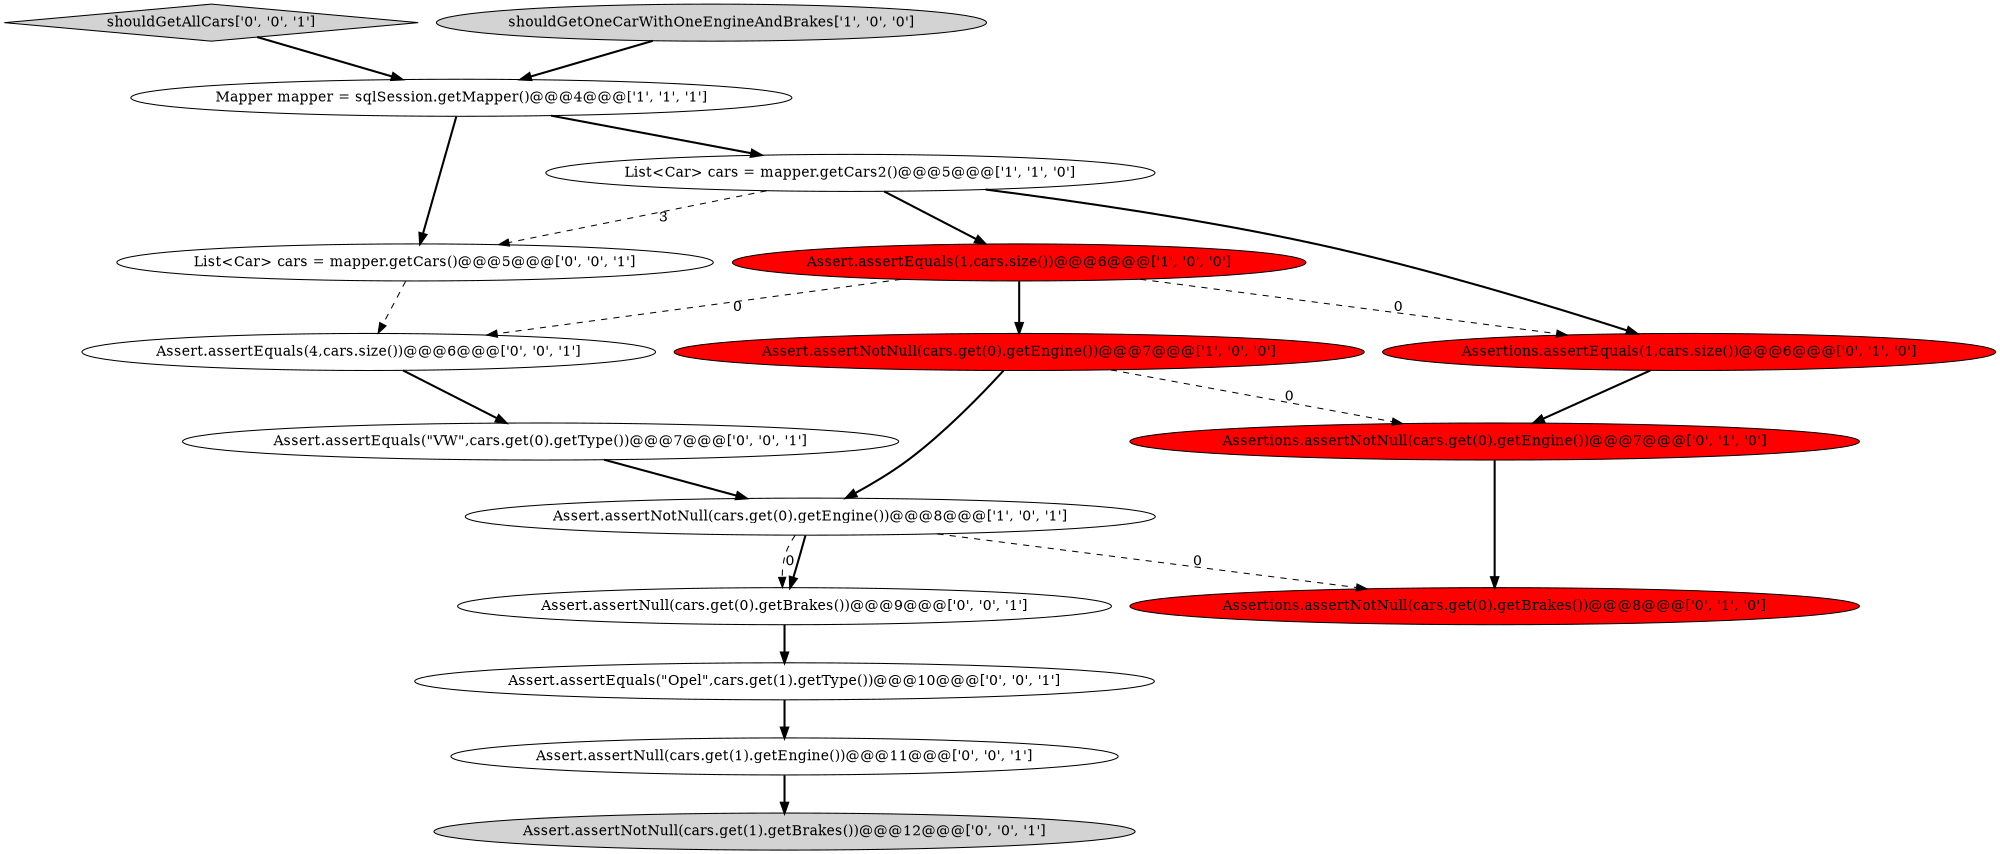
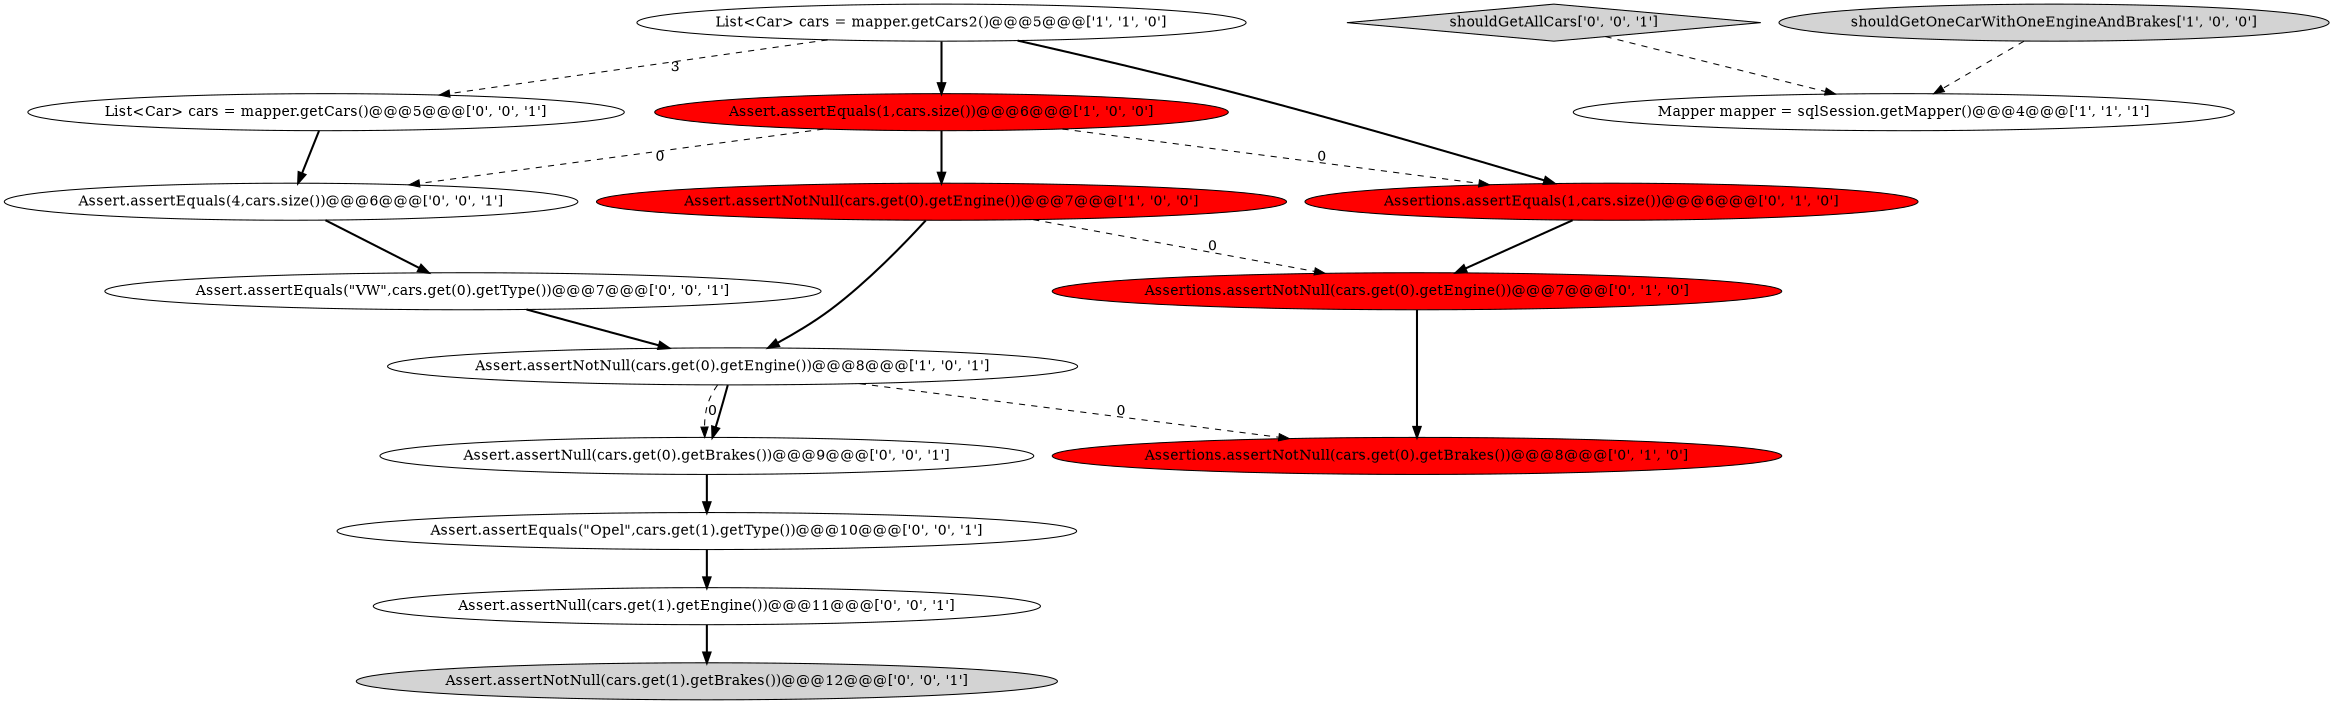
edge "shouldGetAllCars['0', '0', '1']" -> "Mapper mapper = sqlSession.getMapper()@@@4@@@['1', '1', '1']": style bold -> dashed
edge "shouldGetOneCarWithOneEngineAndBrakes['1', '0', '0']" -> "Mapper mapper = sqlSession.getMapper()@@@4@@@['1', '1', '1']": style bold -> dashed
edge "Mapper mapper = sqlSession.getMapper()@@@4@@@['1', '1', '1']" -> "List<Car> cars = mapper.getCars2()@@@5@@@['1', '1', '0']": removed
edge "Mapper mapper = sqlSession.getMapper()@@@4@@@['1', '1', '1']" -> "List<Car> cars = mapper.getCars()@@@5@@@['0', '0', '1']": removed
edge "List<Car> cars = mapper.getCars()@@@5@@@['0', '0', '1']" -> "Assert.assertEquals(4,cars.size())@@@6@@@['0', '0', '1']": style dashed -> bold
